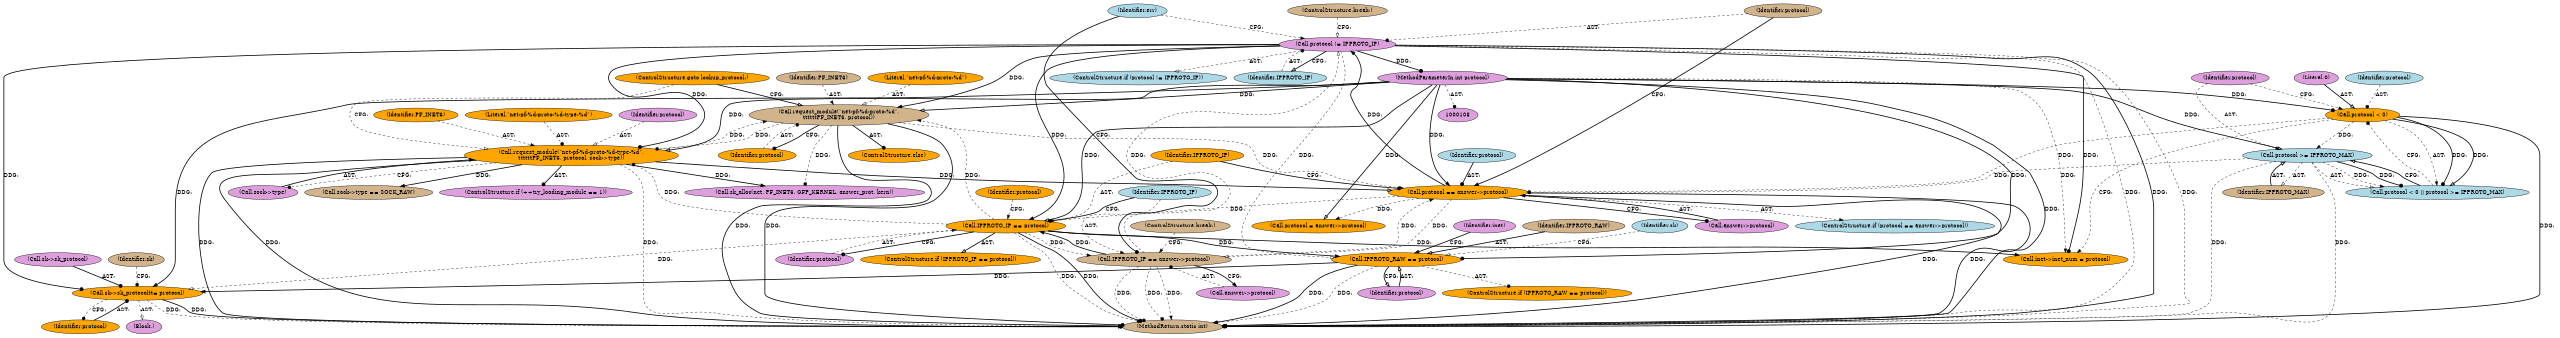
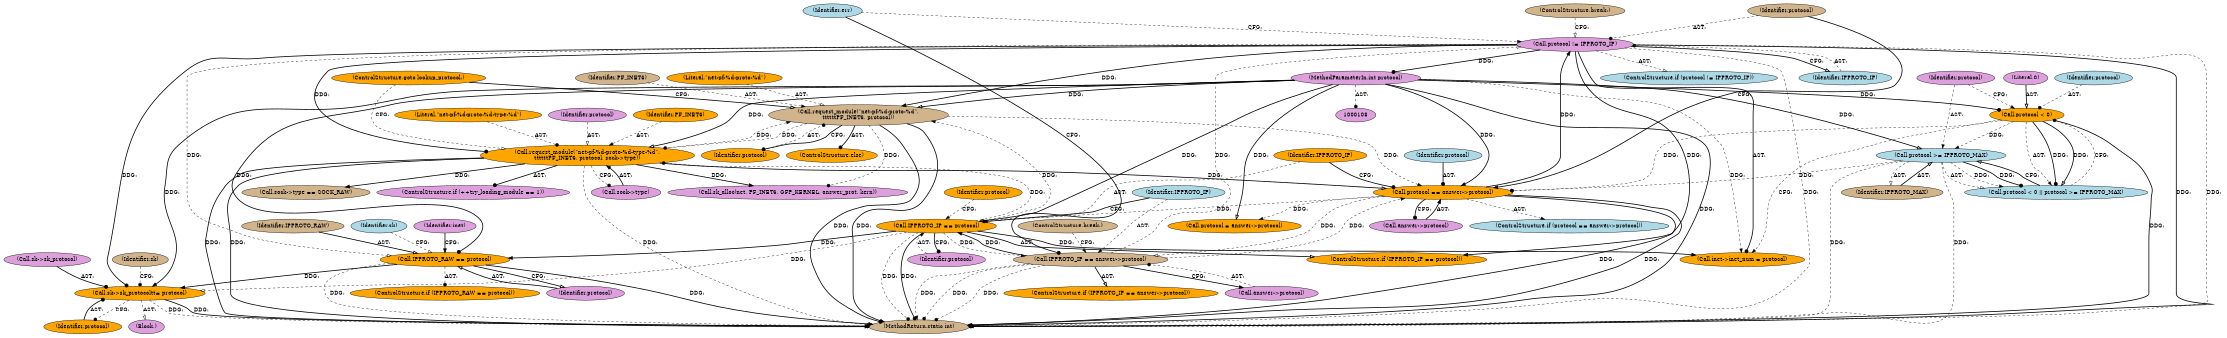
edge "(Call,protocol != IPPROTO_IP)" -> "(Call,IPPROTO_IP == protocol)": now "(Call,protocol != IPPROTO_IP)" -> "(ControlStructure,if (IPPROTO_IP == protocol))"
edge "(Call,protocol != IPPROTO_IP)" -> "(Call,inet->inet_num = protocol)": label "DDG: " -> "AST: "
node "(ControlStructure,if (IPPROTO_IP == answer->protocol))": added
